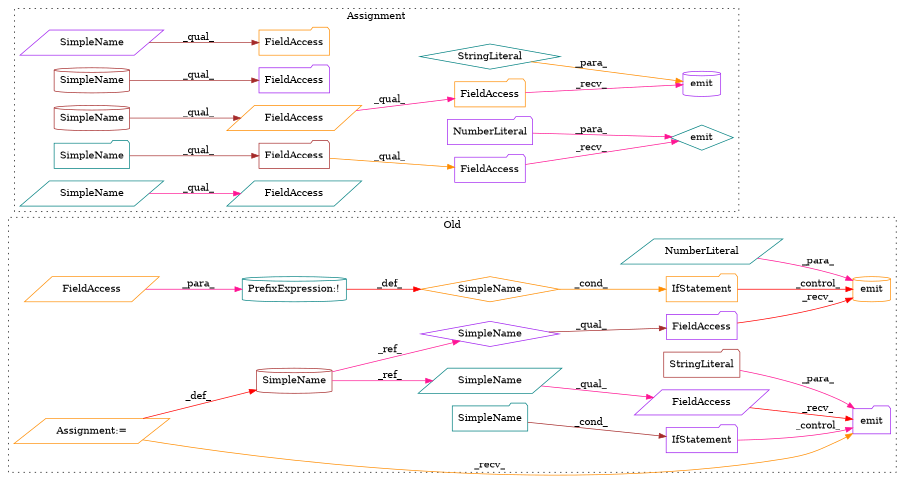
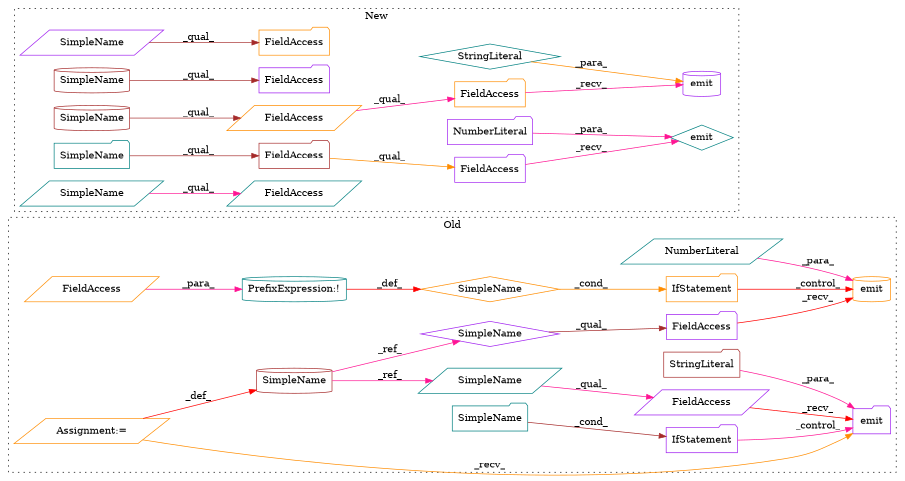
cluster "Assignment": label "Assignment" -> "New"
